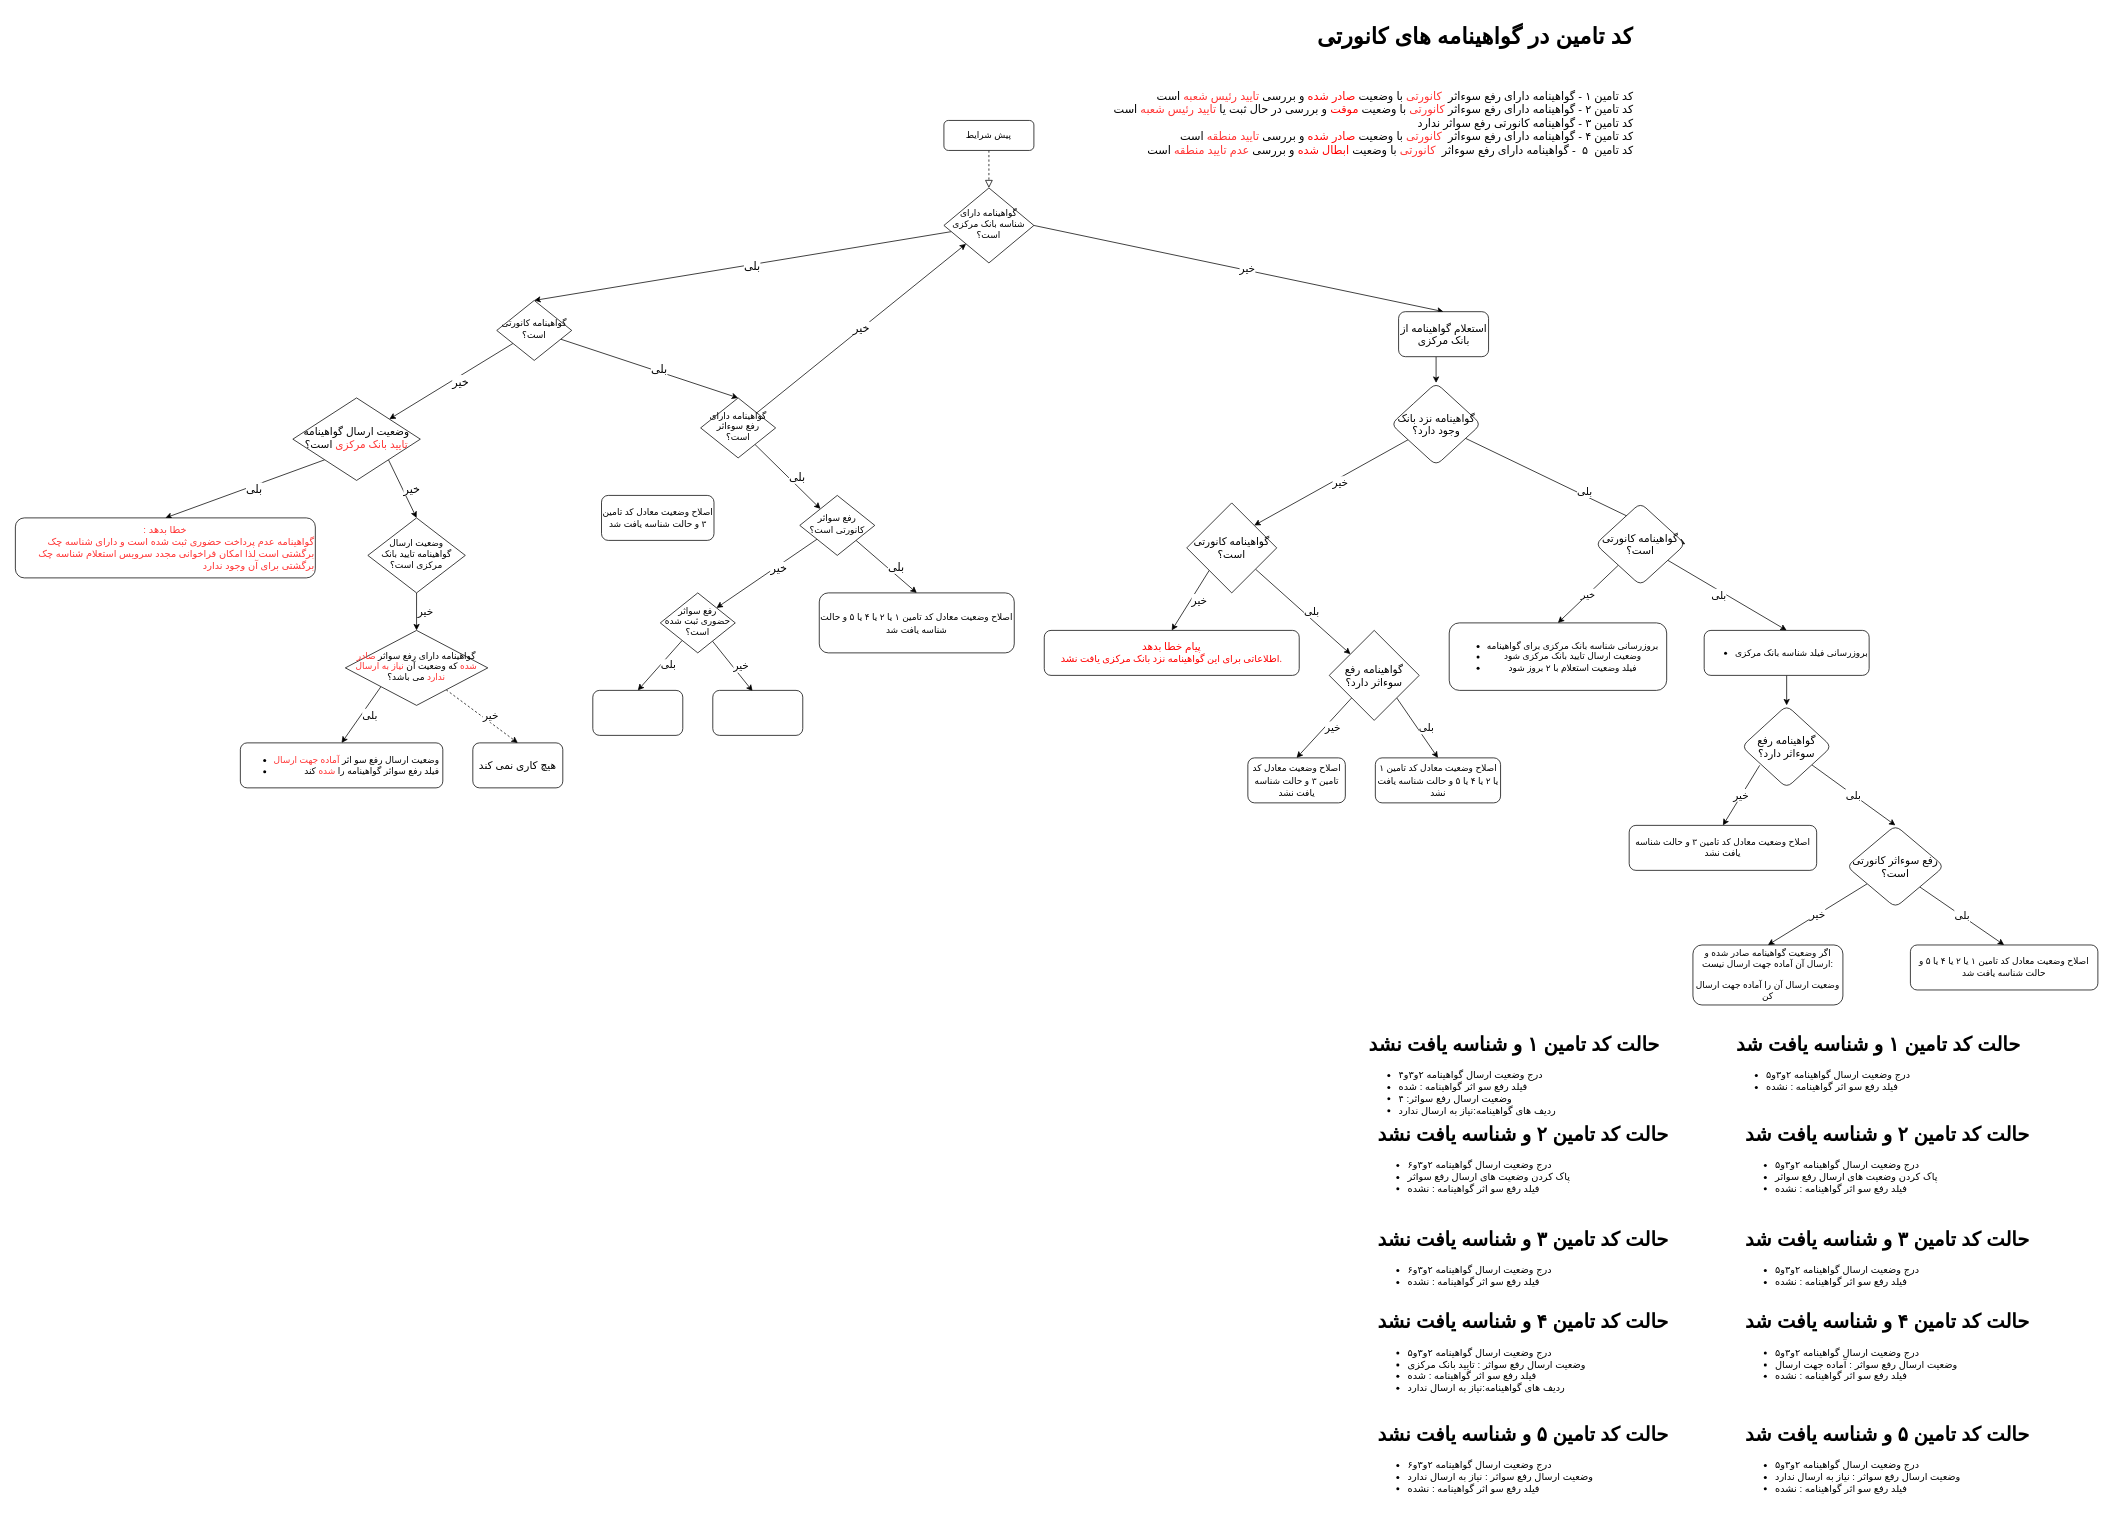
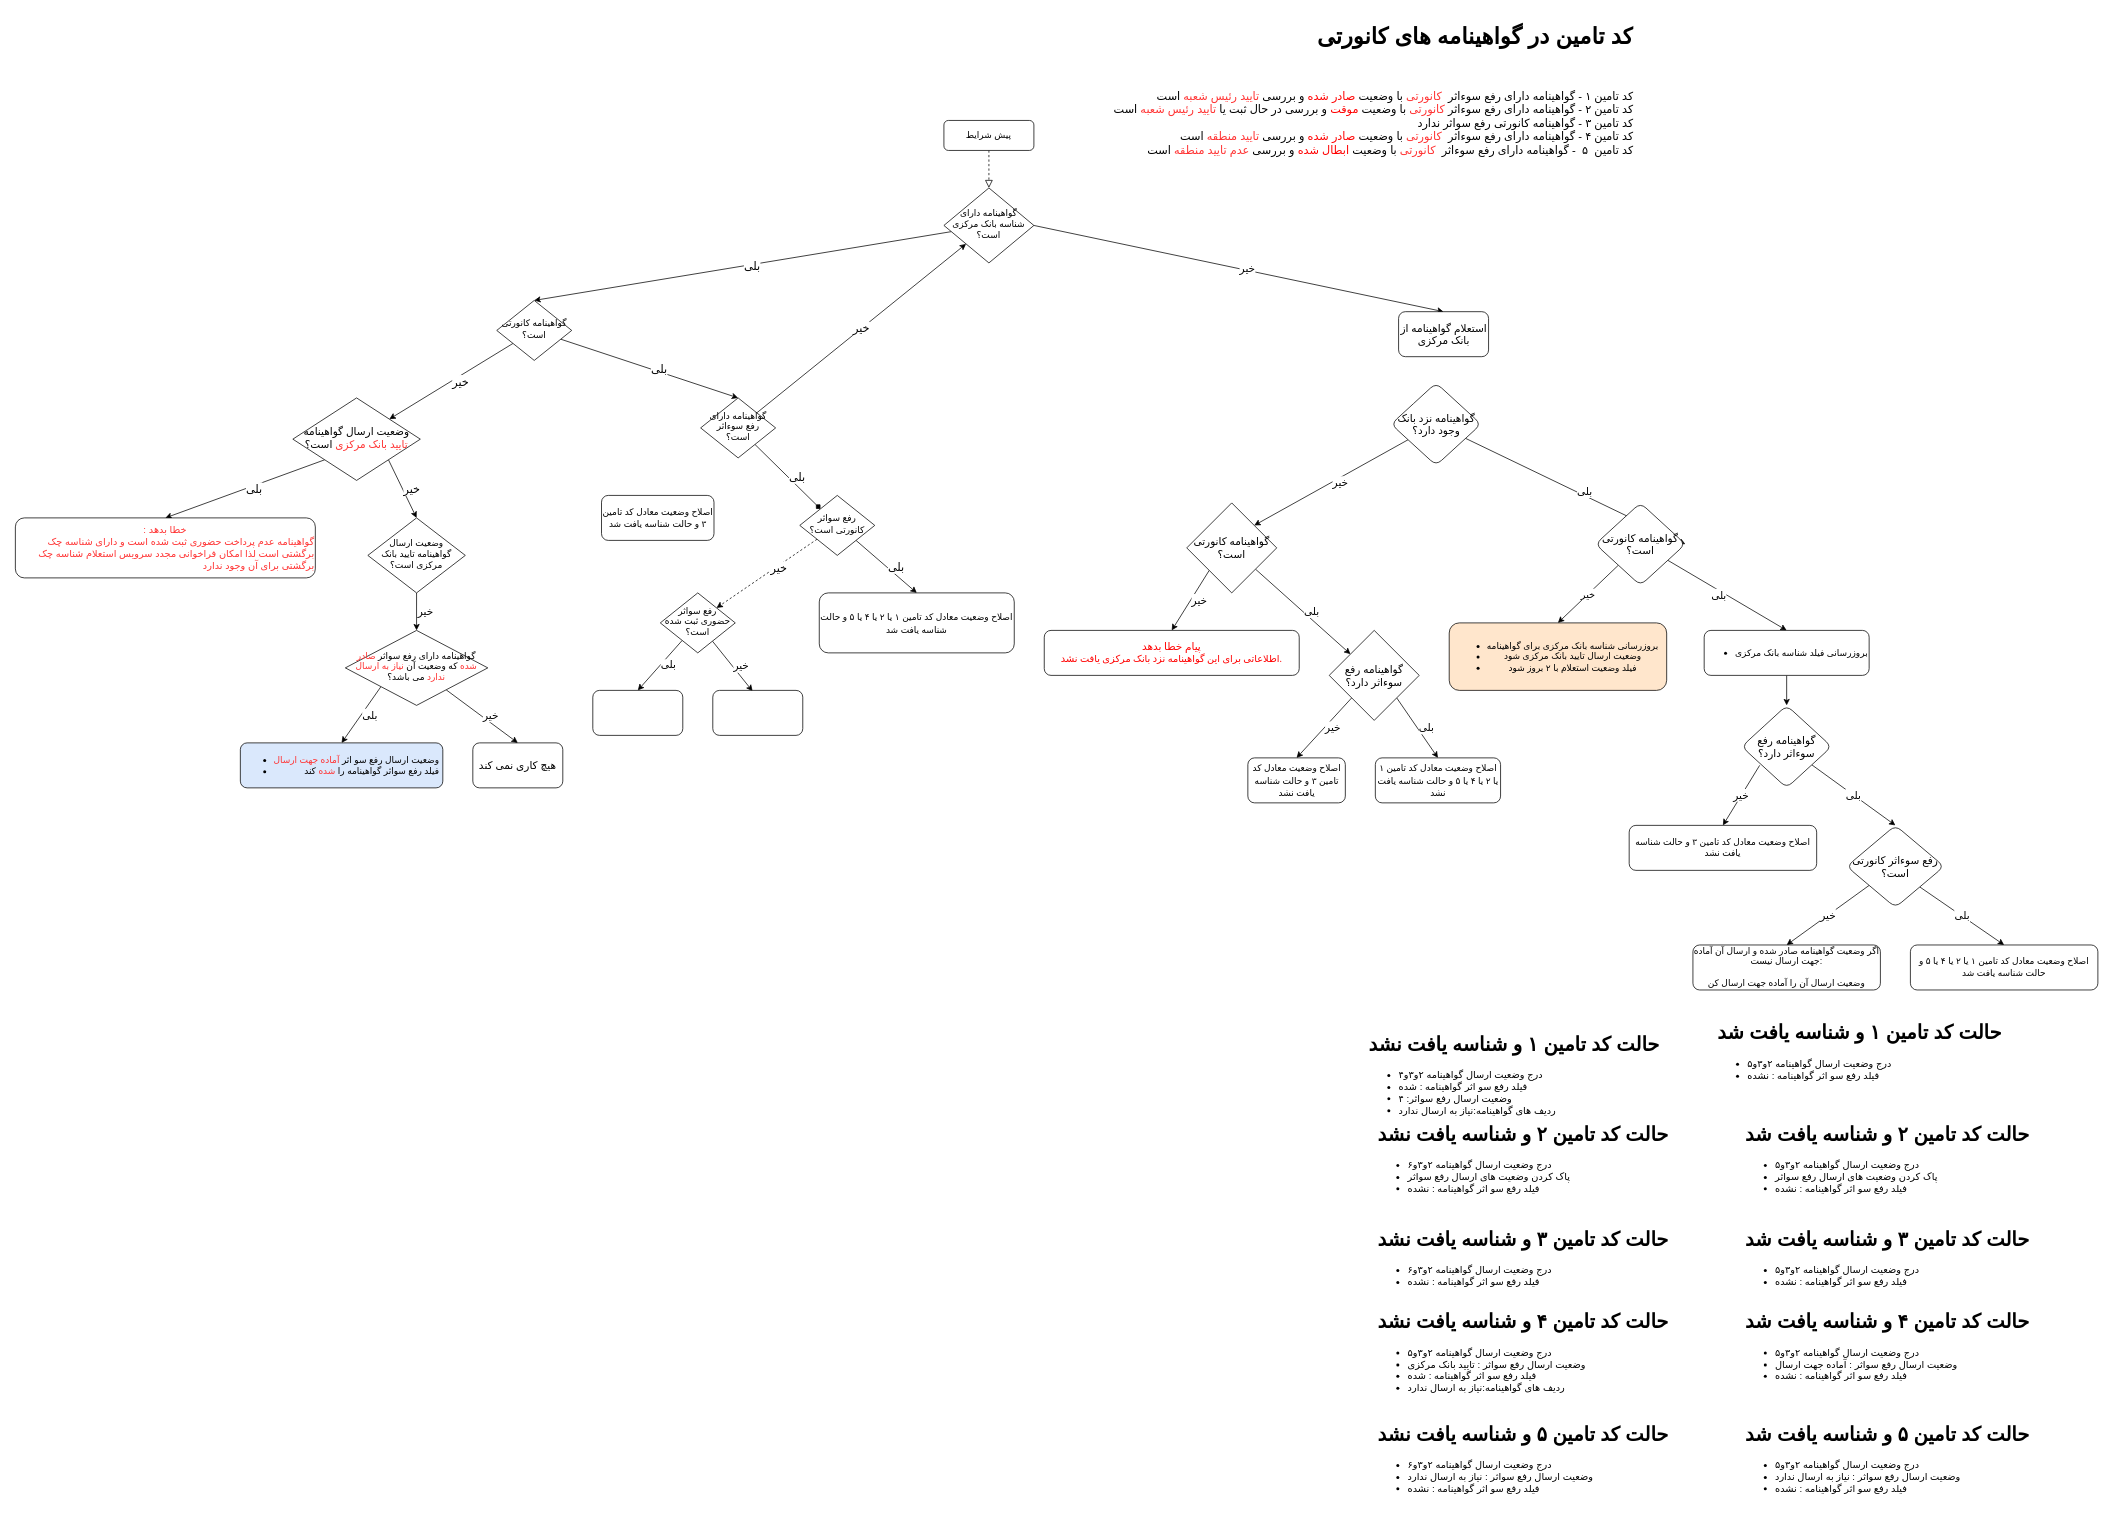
edge "استعلام گواهینامه از بانک مرکزی" -> "گواهینامه نزد بانک وجود دارد؟": removed
edge "گواهینامه دارای رفع سوءاثر است؟" -> "رفع سواثر کانورتی است؟": arrowhead classic -> diamond
edge "رفع سواثر کانورتی است؟" -> "رفع سواثر حضوری ثبت شده است؟": style solid -> dashed
node "بروزرسانی شناسه بانک مرکزی برای گواهینامه وضعیت ارسال تایید بانک مرکزی شود فیلد وضعیت استعلام با ۲ بروز شود": fillcolor #ffffff -> #ffe6cc
edge "گواهینامه دارای رفع سواثر صادر شده که وضعیت آن نیاز به ارسال ندارد می باشد؟" -> "هیچ کاری نمی کند": style dashed -> solid
node "وضعیت ارسال رفع سو اثر آماده جهت ارسال فیلد رفع سواثر گواهینامه را شده کند": fillcolor #ffffff -> #dae8fc
node "اگر وضعیت گواهینامه صادر شده و ارسال آن آماده جهت ارسال نیست: وضعیت ارسال آن را آماده جهت ارسال کن": size 150x60 -> 188x45
node "حالت کد تامین ۱ و شناسه یافت شد درج وضعیت ارسال گواهینامه ۲و۳و۵ فیلد رفع سو اثر گواهینامه : نشده": moved (1905, 1065) -> (1887, 1054)
